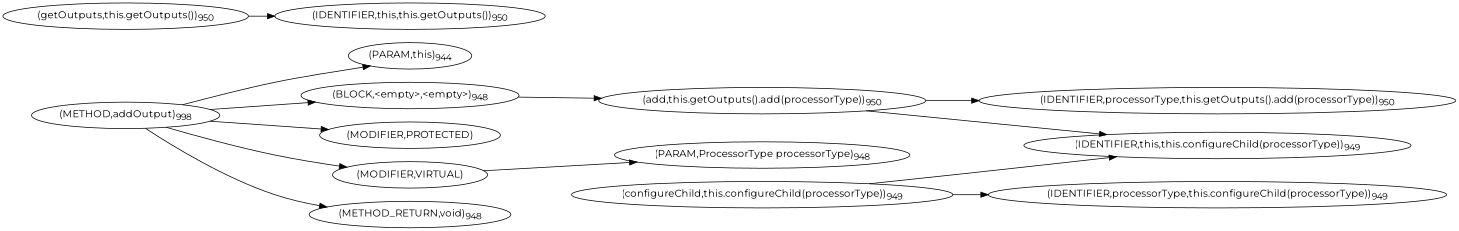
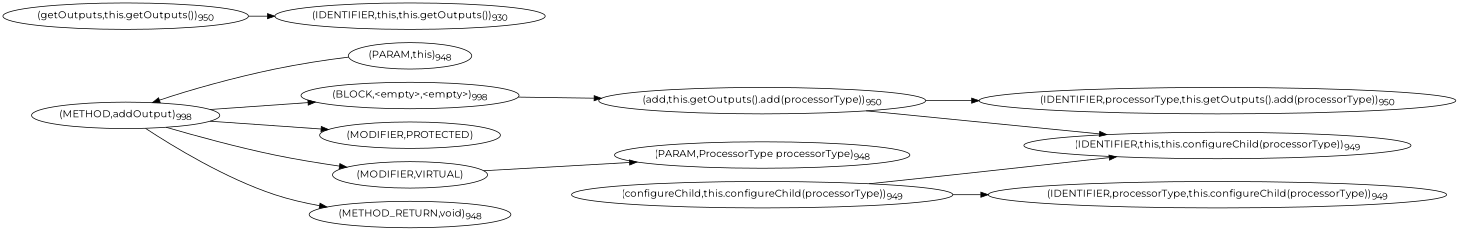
node "(IDENTIFIER,this,this.getOutputs())": text "950" -> "930"
node "(PARAM,this)": text "944" -> "948"
edge "(METHOD,addOutput)" -> "(PARAM,this)": reversed
node "(BLOCK,<empty>,<empty>)": text "948" -> "998"
